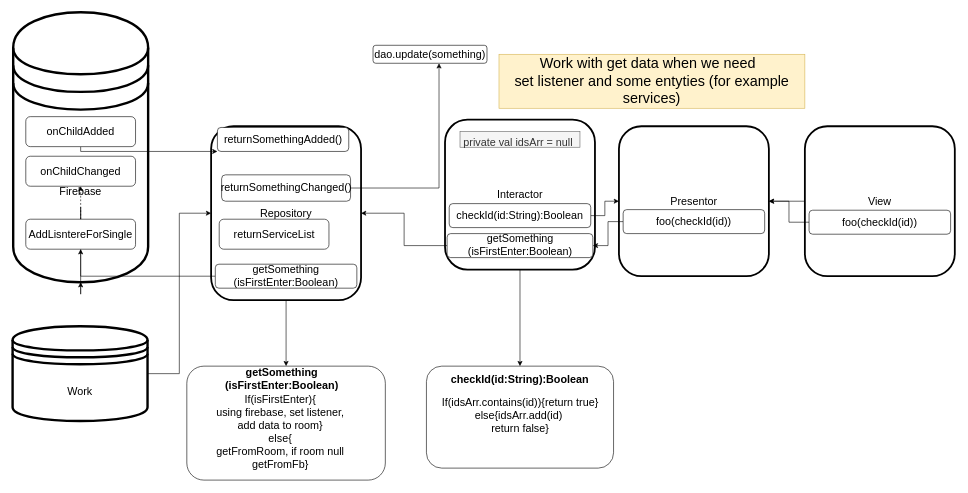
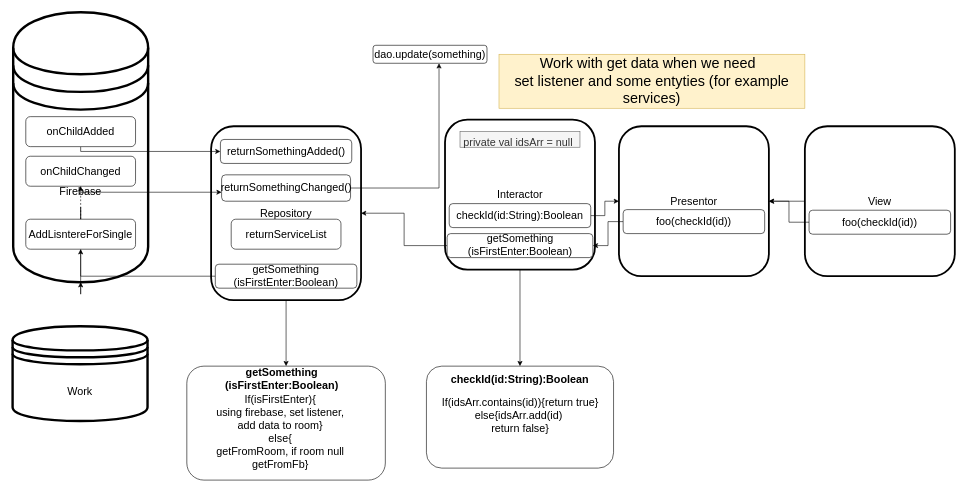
node "returnSomethingAdded()": moved (283, 140) -> (286, 152)
edge "onChildChanged" -> "returnSomethingChanged()": added
node "returnServiceList": moved (274, 234) -> (286, 234)
edge "Work" -> "Repository": removed
